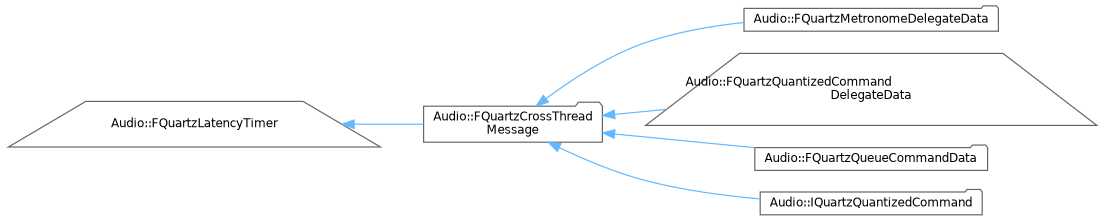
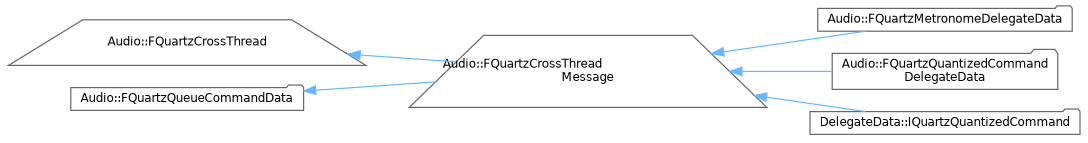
node "Audio::FQuartzQuantizedCommand DelegateData": shape trapezium -> folder
node "Audio::FQuartzLatencyTimer": label "Audio::FQuartzLatencyTimer" -> "Audio::FQuartzCrossThread"
node "Audio::FQuartzCrossThread Message": shape folder -> trapezium
edge "Audio::FQuartzQueueCommandData" -> "Audio::FQuartzCrossThread Message": reversed
node "Audio::IQuartzQuantizedCommand": label "Audio::IQuartzQuantizedCommand" -> "DelegateData::IQuartzQuantizedCommand"
